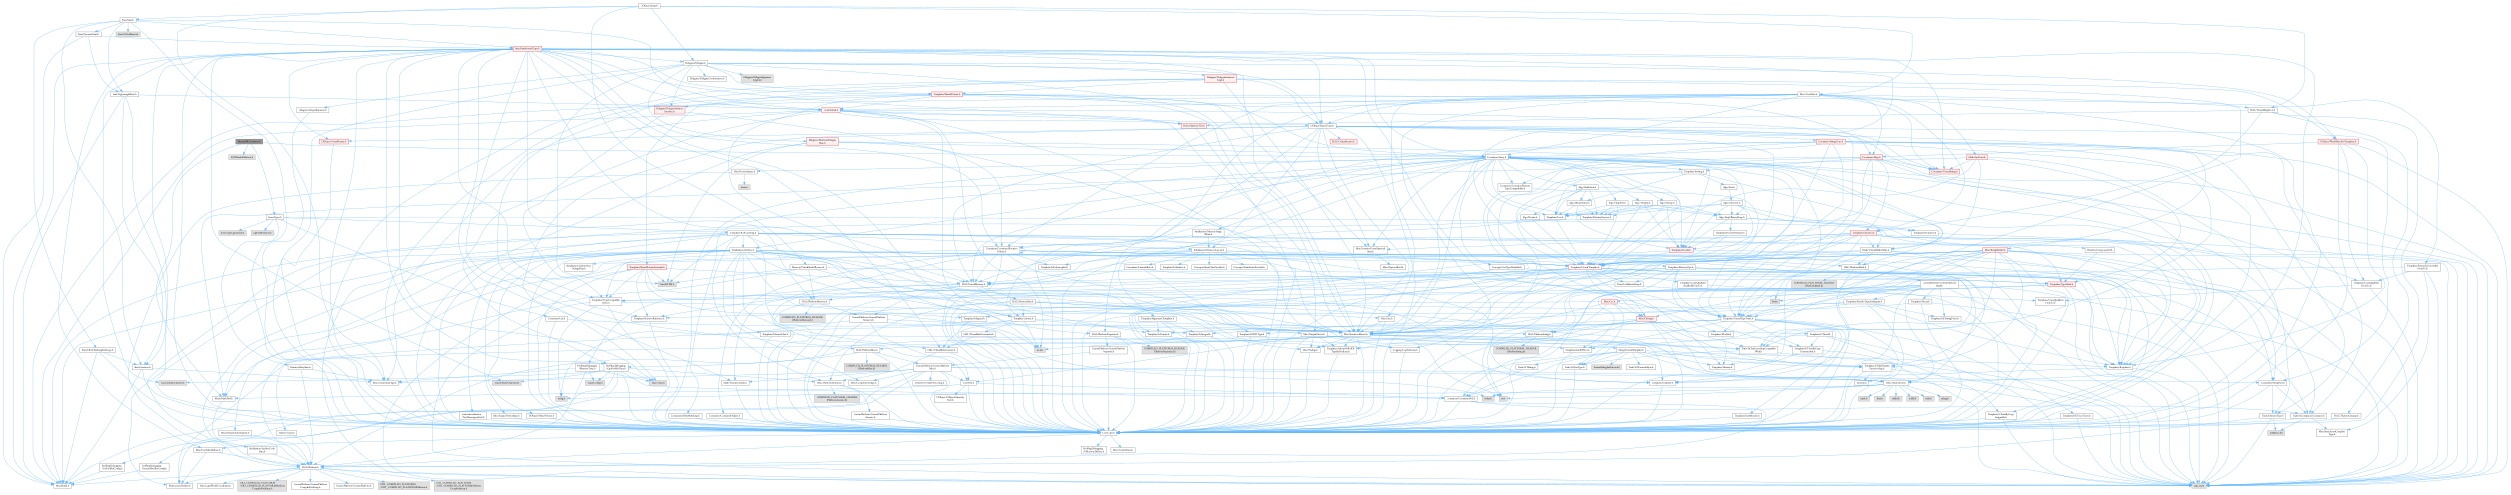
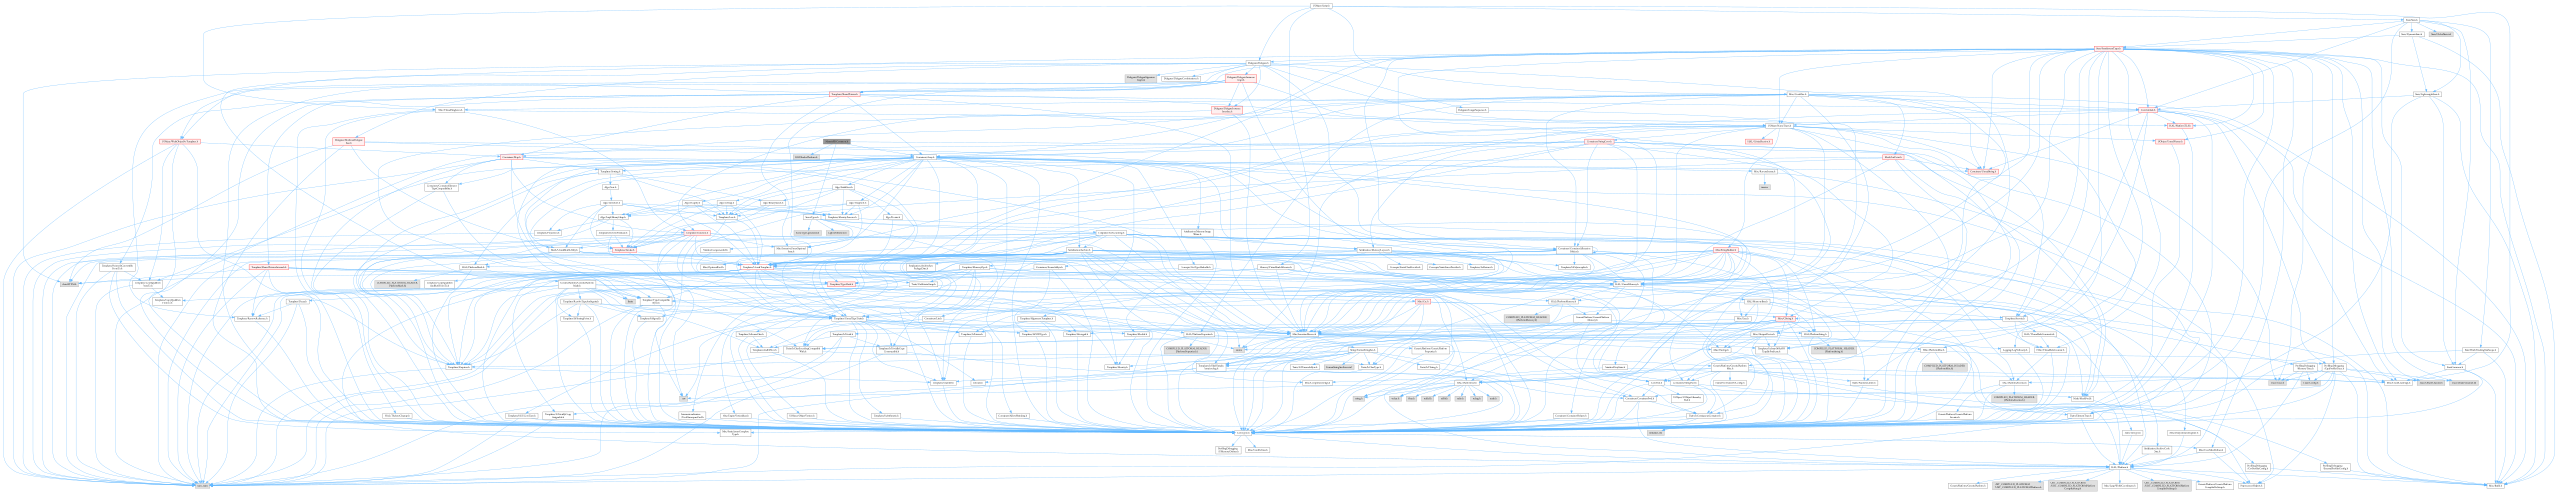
edge "Containers/Array.h" -> "type_traits": removed
